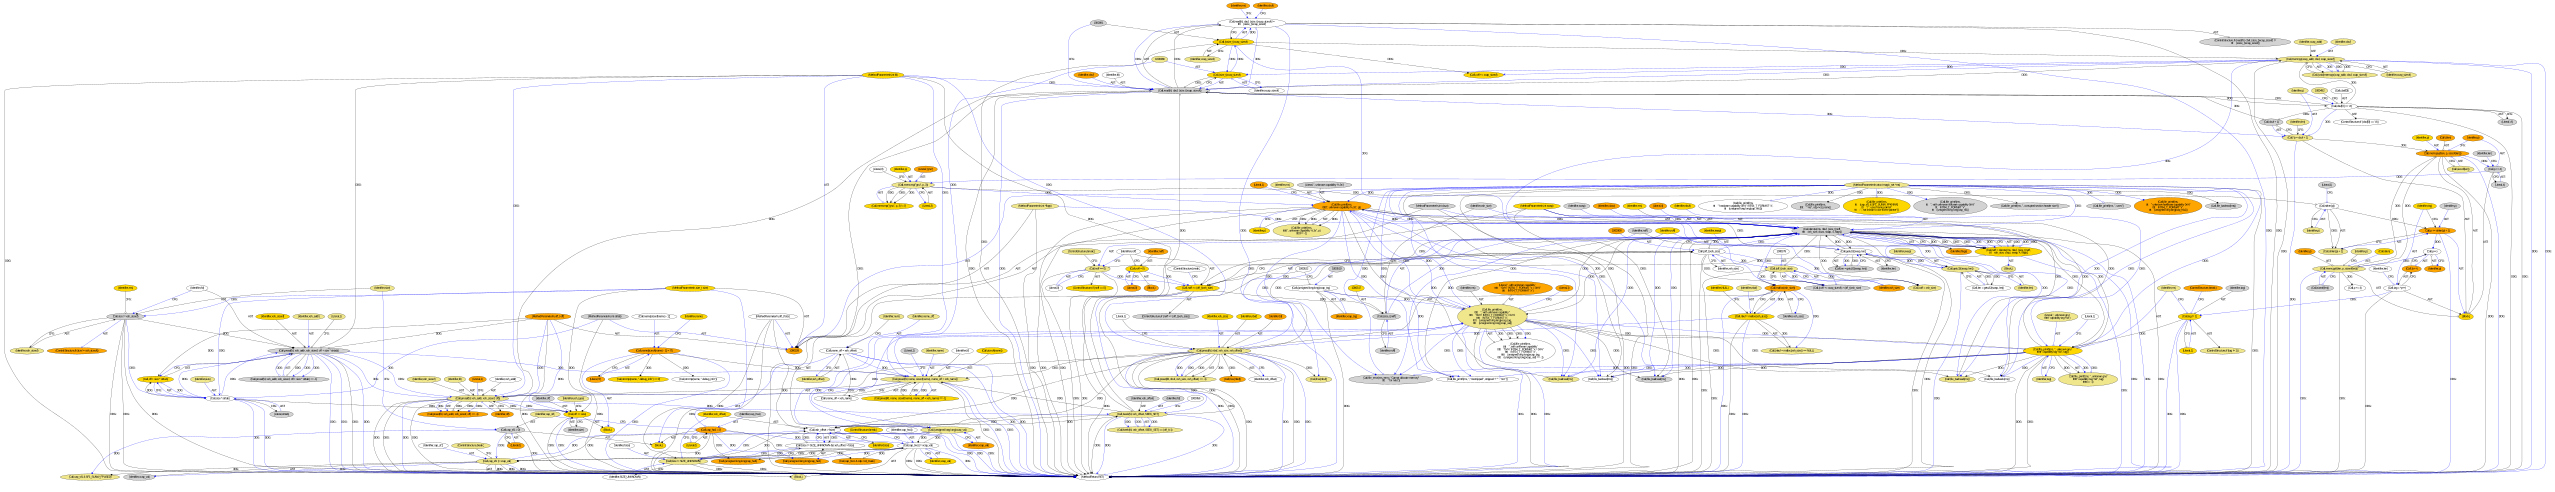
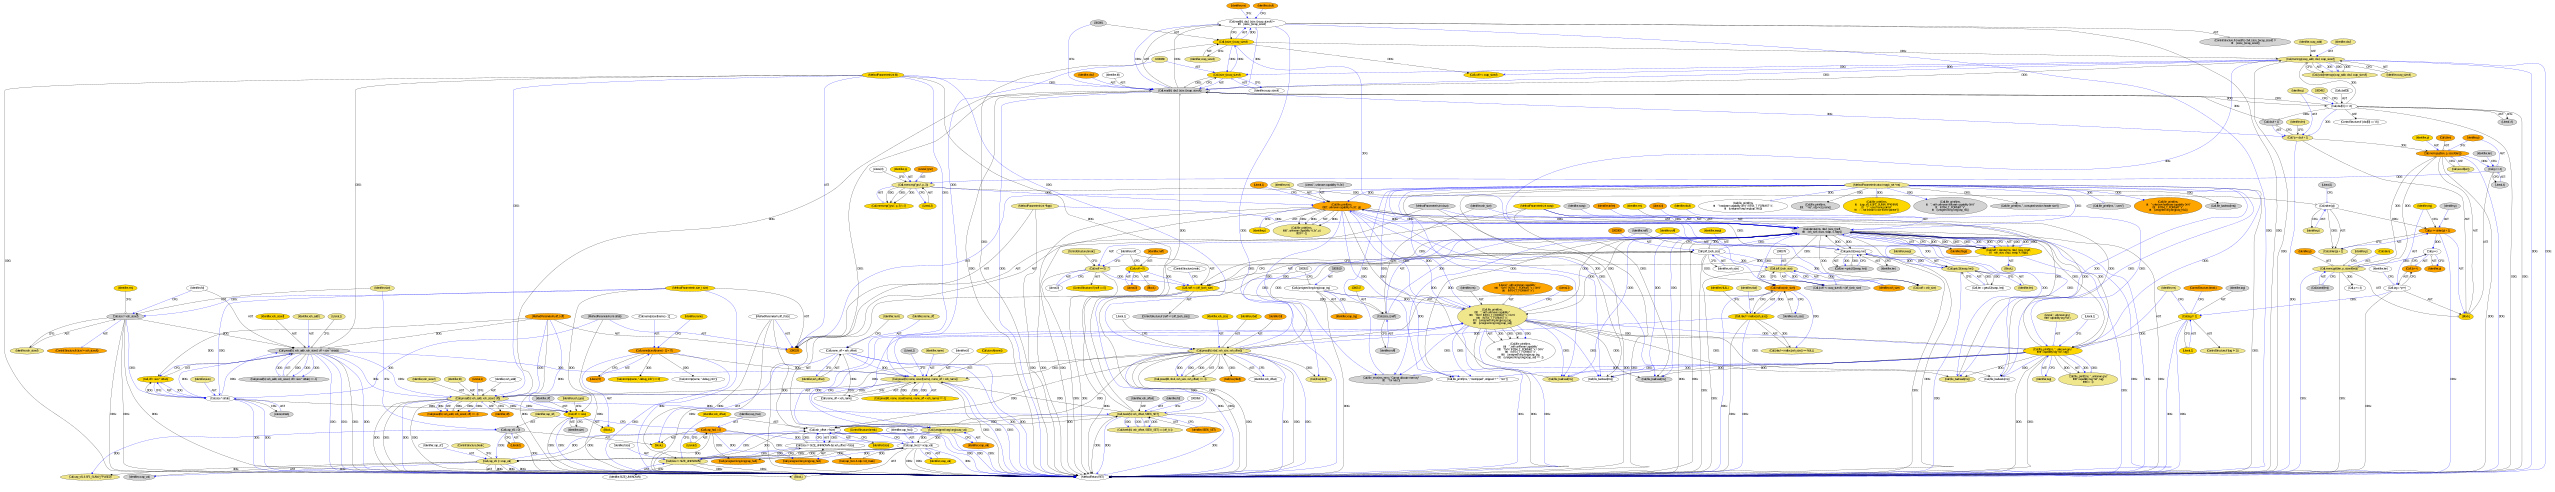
node "(Identifier,clazz)": label "(Identifier,clazz)" -> "(Identifier,strlen)"
edge "(MethodParameterIn,size_t size)" -> "(Call,cap_hw1 = 0)": now "(MethodParameterIn,size_t size)" -> "(MethodReturn,RET)"
node "(Identifier,SEEK_SET)": added
